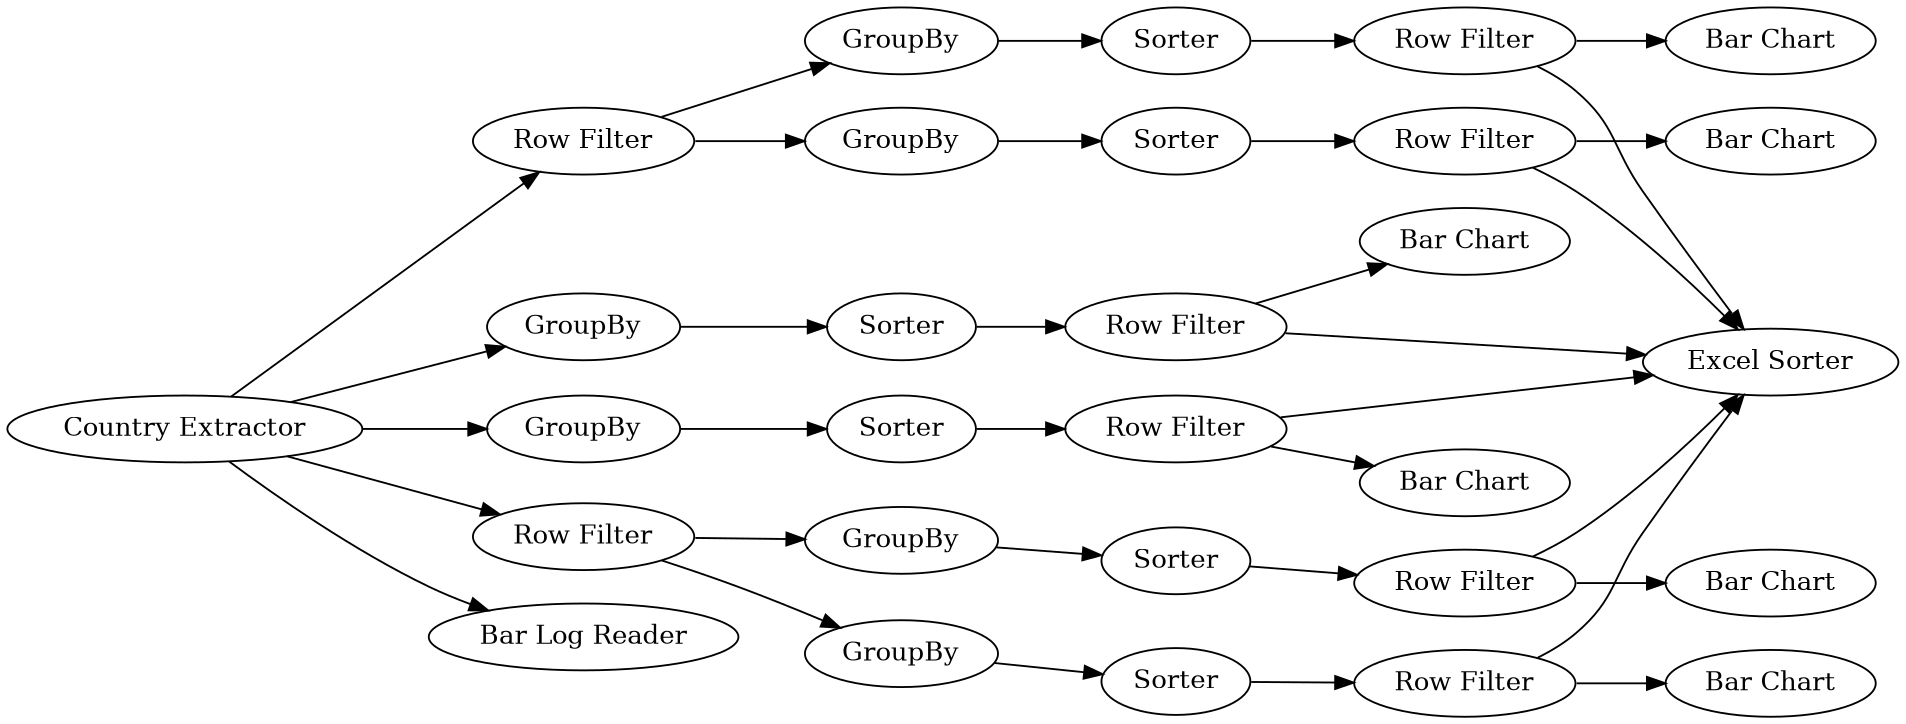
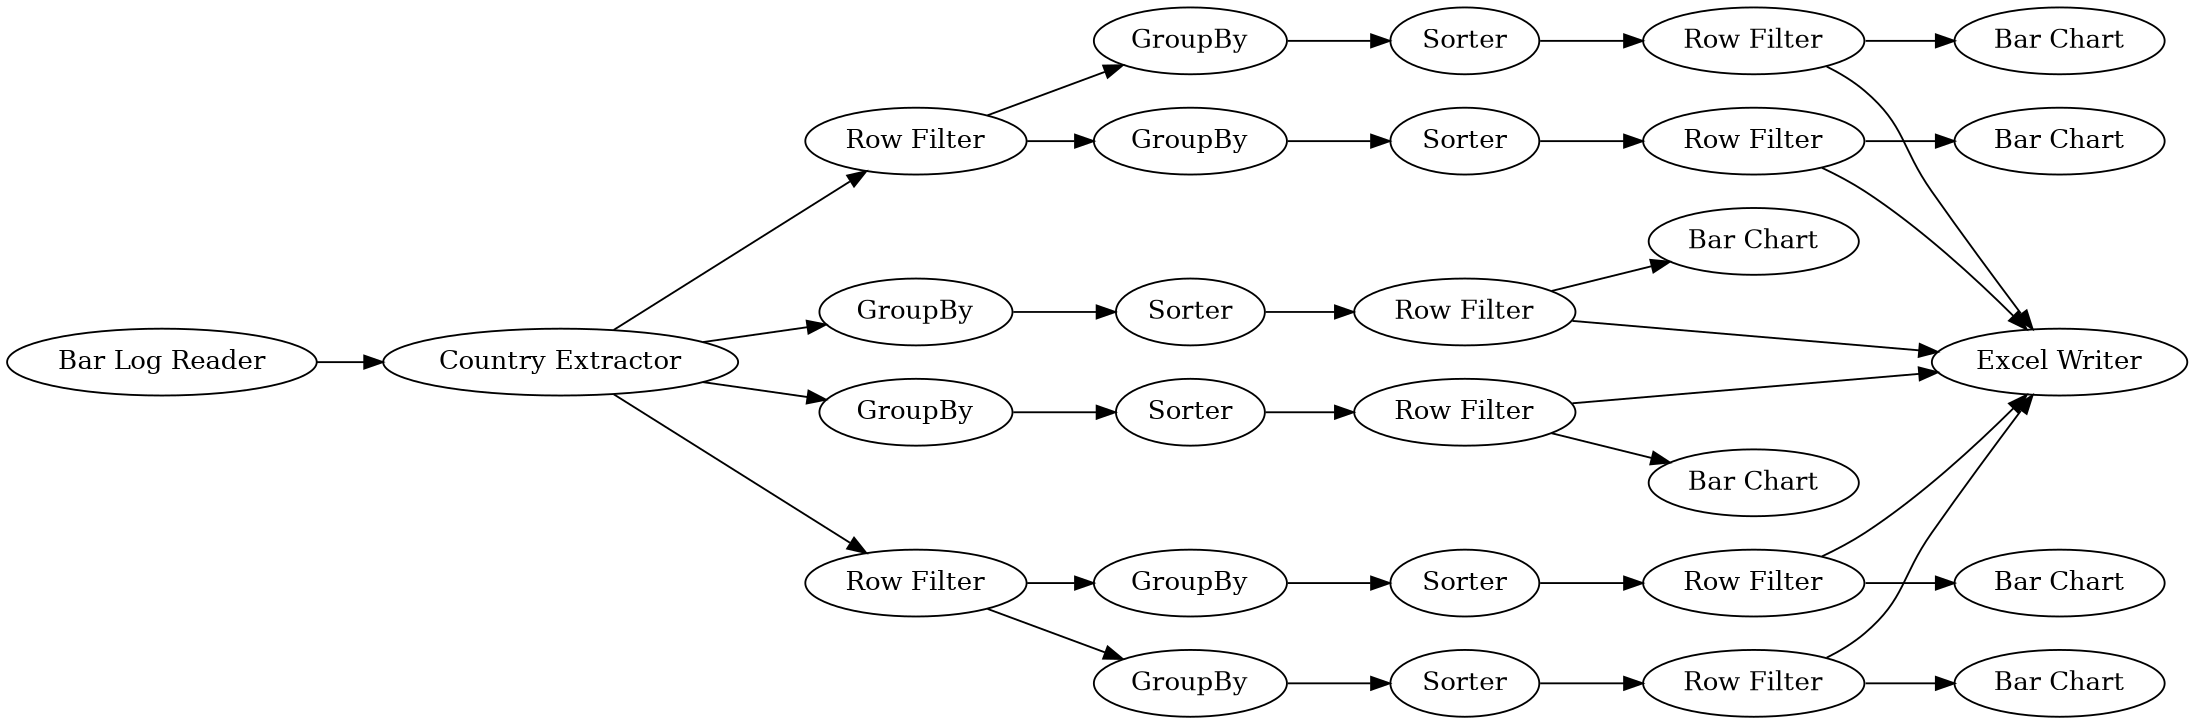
node "Excel Sorter": label "Excel Sorter" -> "Excel Writer"
edge "Country Extractor" -> "Bar Log Reader": reversed
